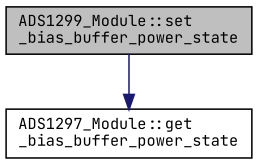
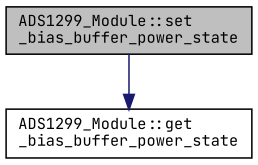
node "ADS1297_Module::get _bias_buffer_power_state": label "ADS1297_Module::get _bias_buffer_power_state" -> "ADS1299_Module::get _bias_buffer_power_state"
